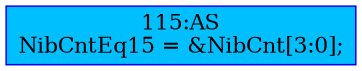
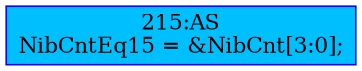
node "115:AS NibCntEq15 = &NibCnt[3:0];": label "115:AS NibCntEq15 = &NibCnt[3:0];" -> "215:AS NibCntEq15 = &NibCnt[3:0];"
